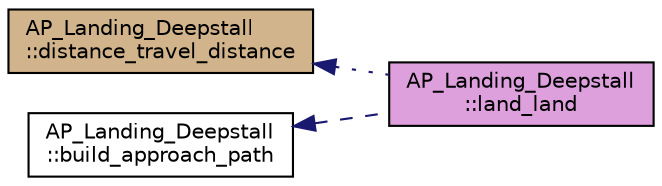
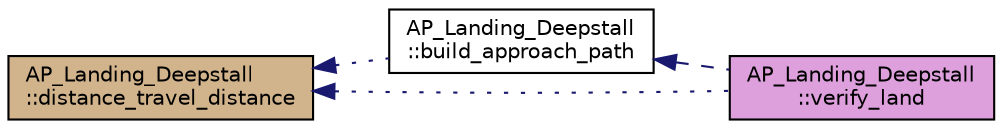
edge "AP_Landing_Deepstall ::build_approach_path" -> "AP_Landing_Deepstall ::distance_travel_distance": added
node "AP_Landing_Deepstall ::land_land": label "AP_Landing_Deepstall ::land_land" -> "AP_Landing_Deepstall ::verify_land"
